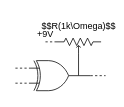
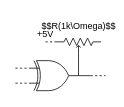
node "+9V": label "+9V" -> "+5V"
